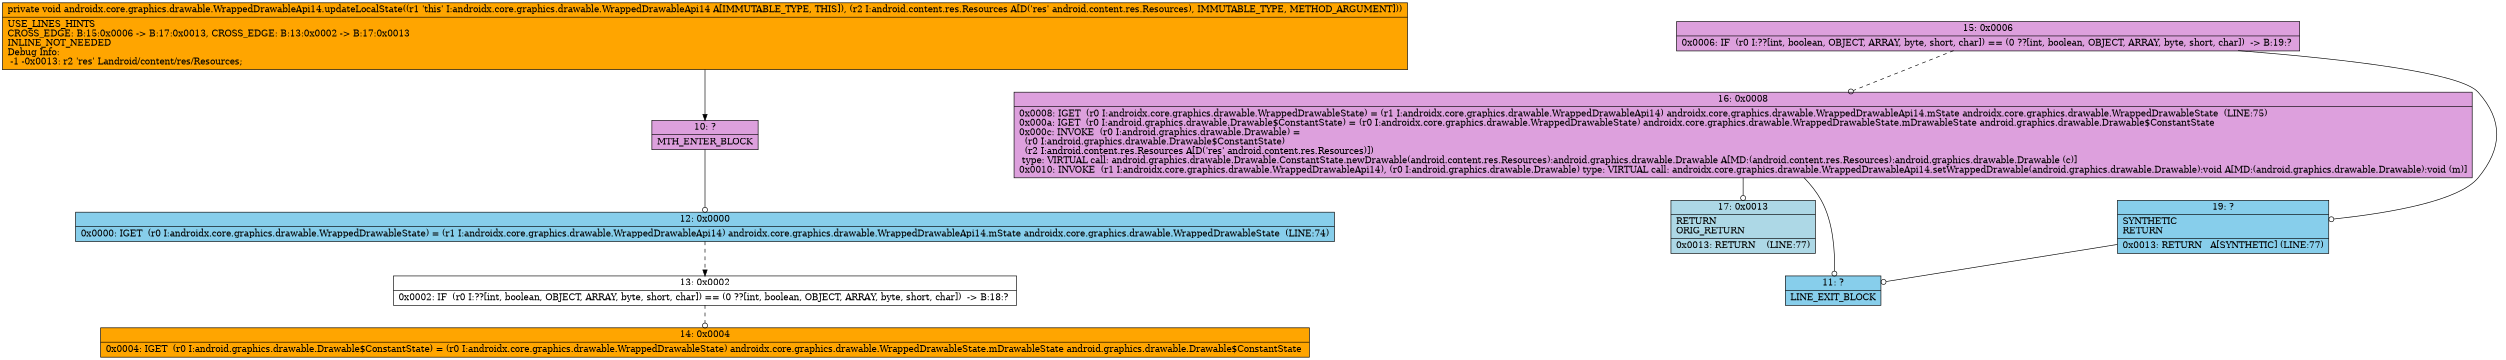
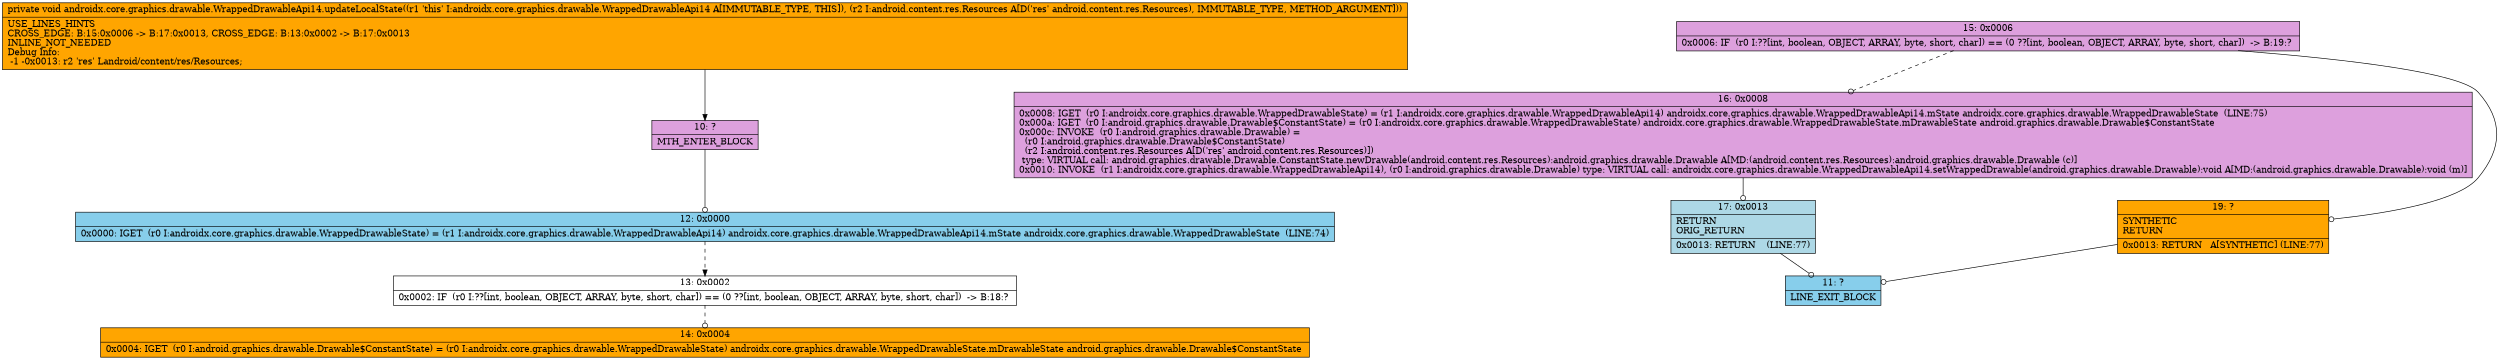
edge "16: 0x0008" -> "11: ?": now "17: 0x0013" -> "11: ?"
node "19: ?": fillcolor skyblue -> orange
